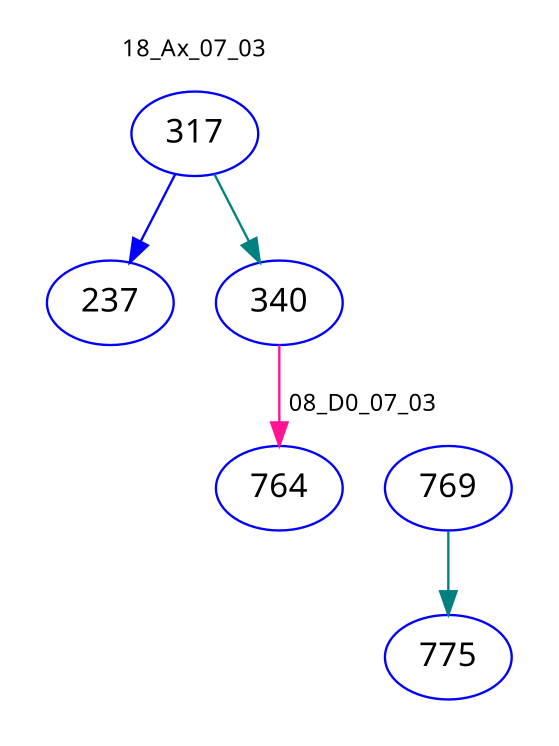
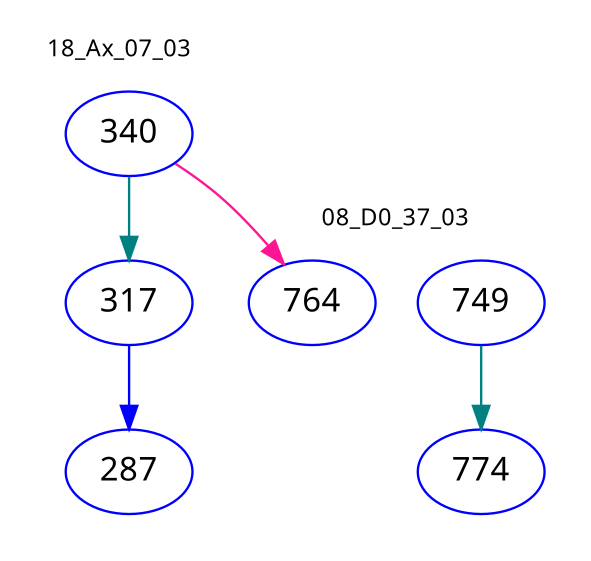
edge "317" -> "340": reversed
node "237": label "237" -> "287"
cluster "08_D0_07_03": label "08_D0_07_03" -> "08_D0_37_03"
node "769": label "769" -> "749"
node "775": label "775" -> "774"
